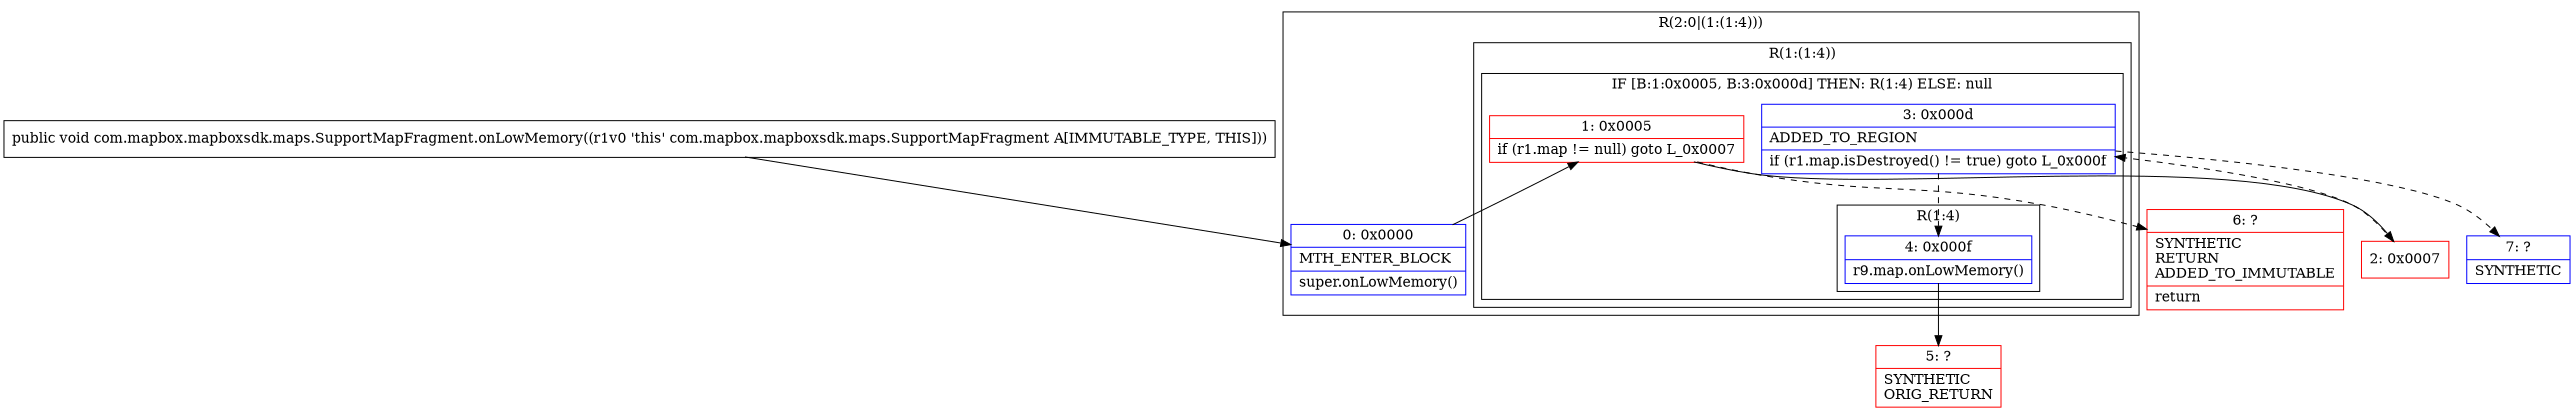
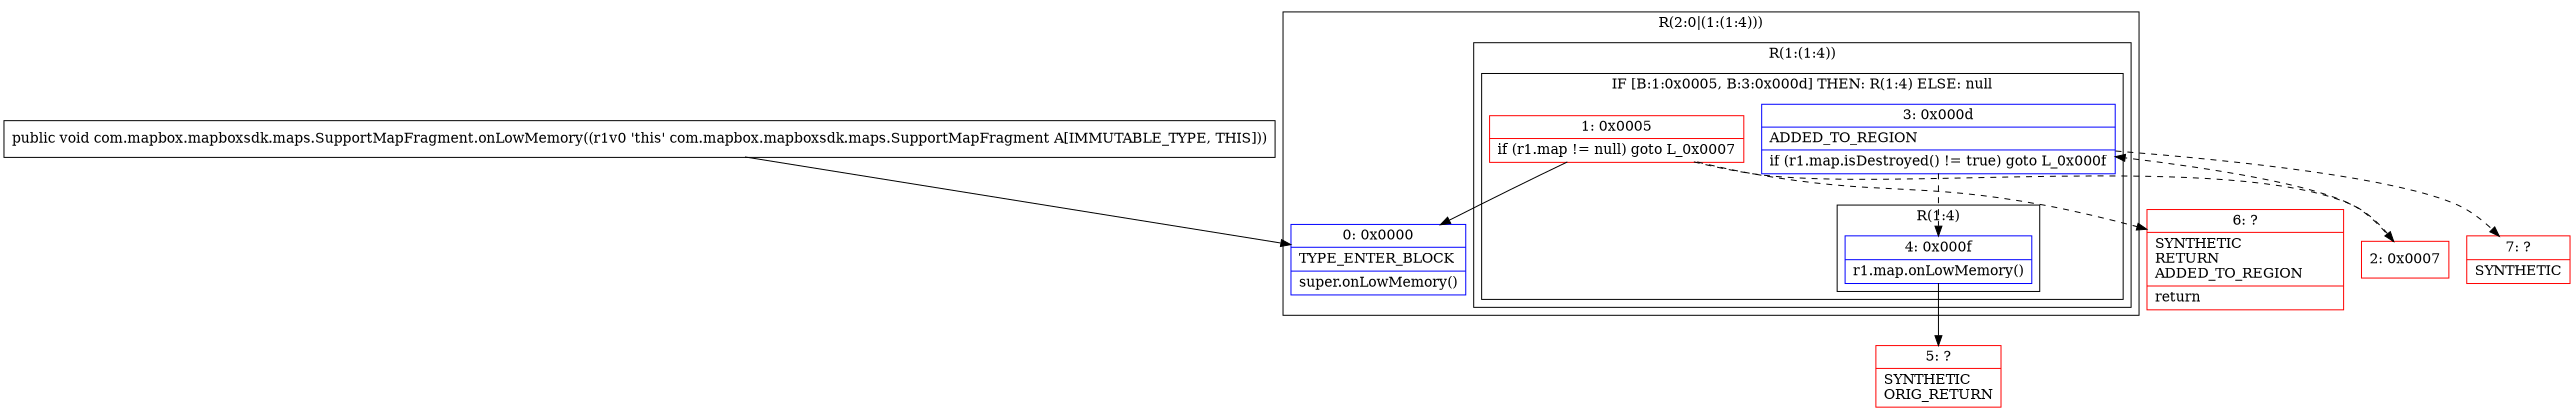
edge "1: 0x0005" -> "2: 0x0007": style solid -> dashed
edge "0: 0x0000" -> "1: 0x0005": reversed
node "0: 0x0000": text "MTH_ENTER_BLOCK" -> "TYPE_ENTER_BLOCK"
node "7: ?": color blue -> red
node "4: 0x000f": text "r9.map.onLowMemory()" -> "r1.map.onLowMemory()"
node "6: ?": text "ADDED_TO_IMMUTABLE" -> "ADDED_TO_REGION"
